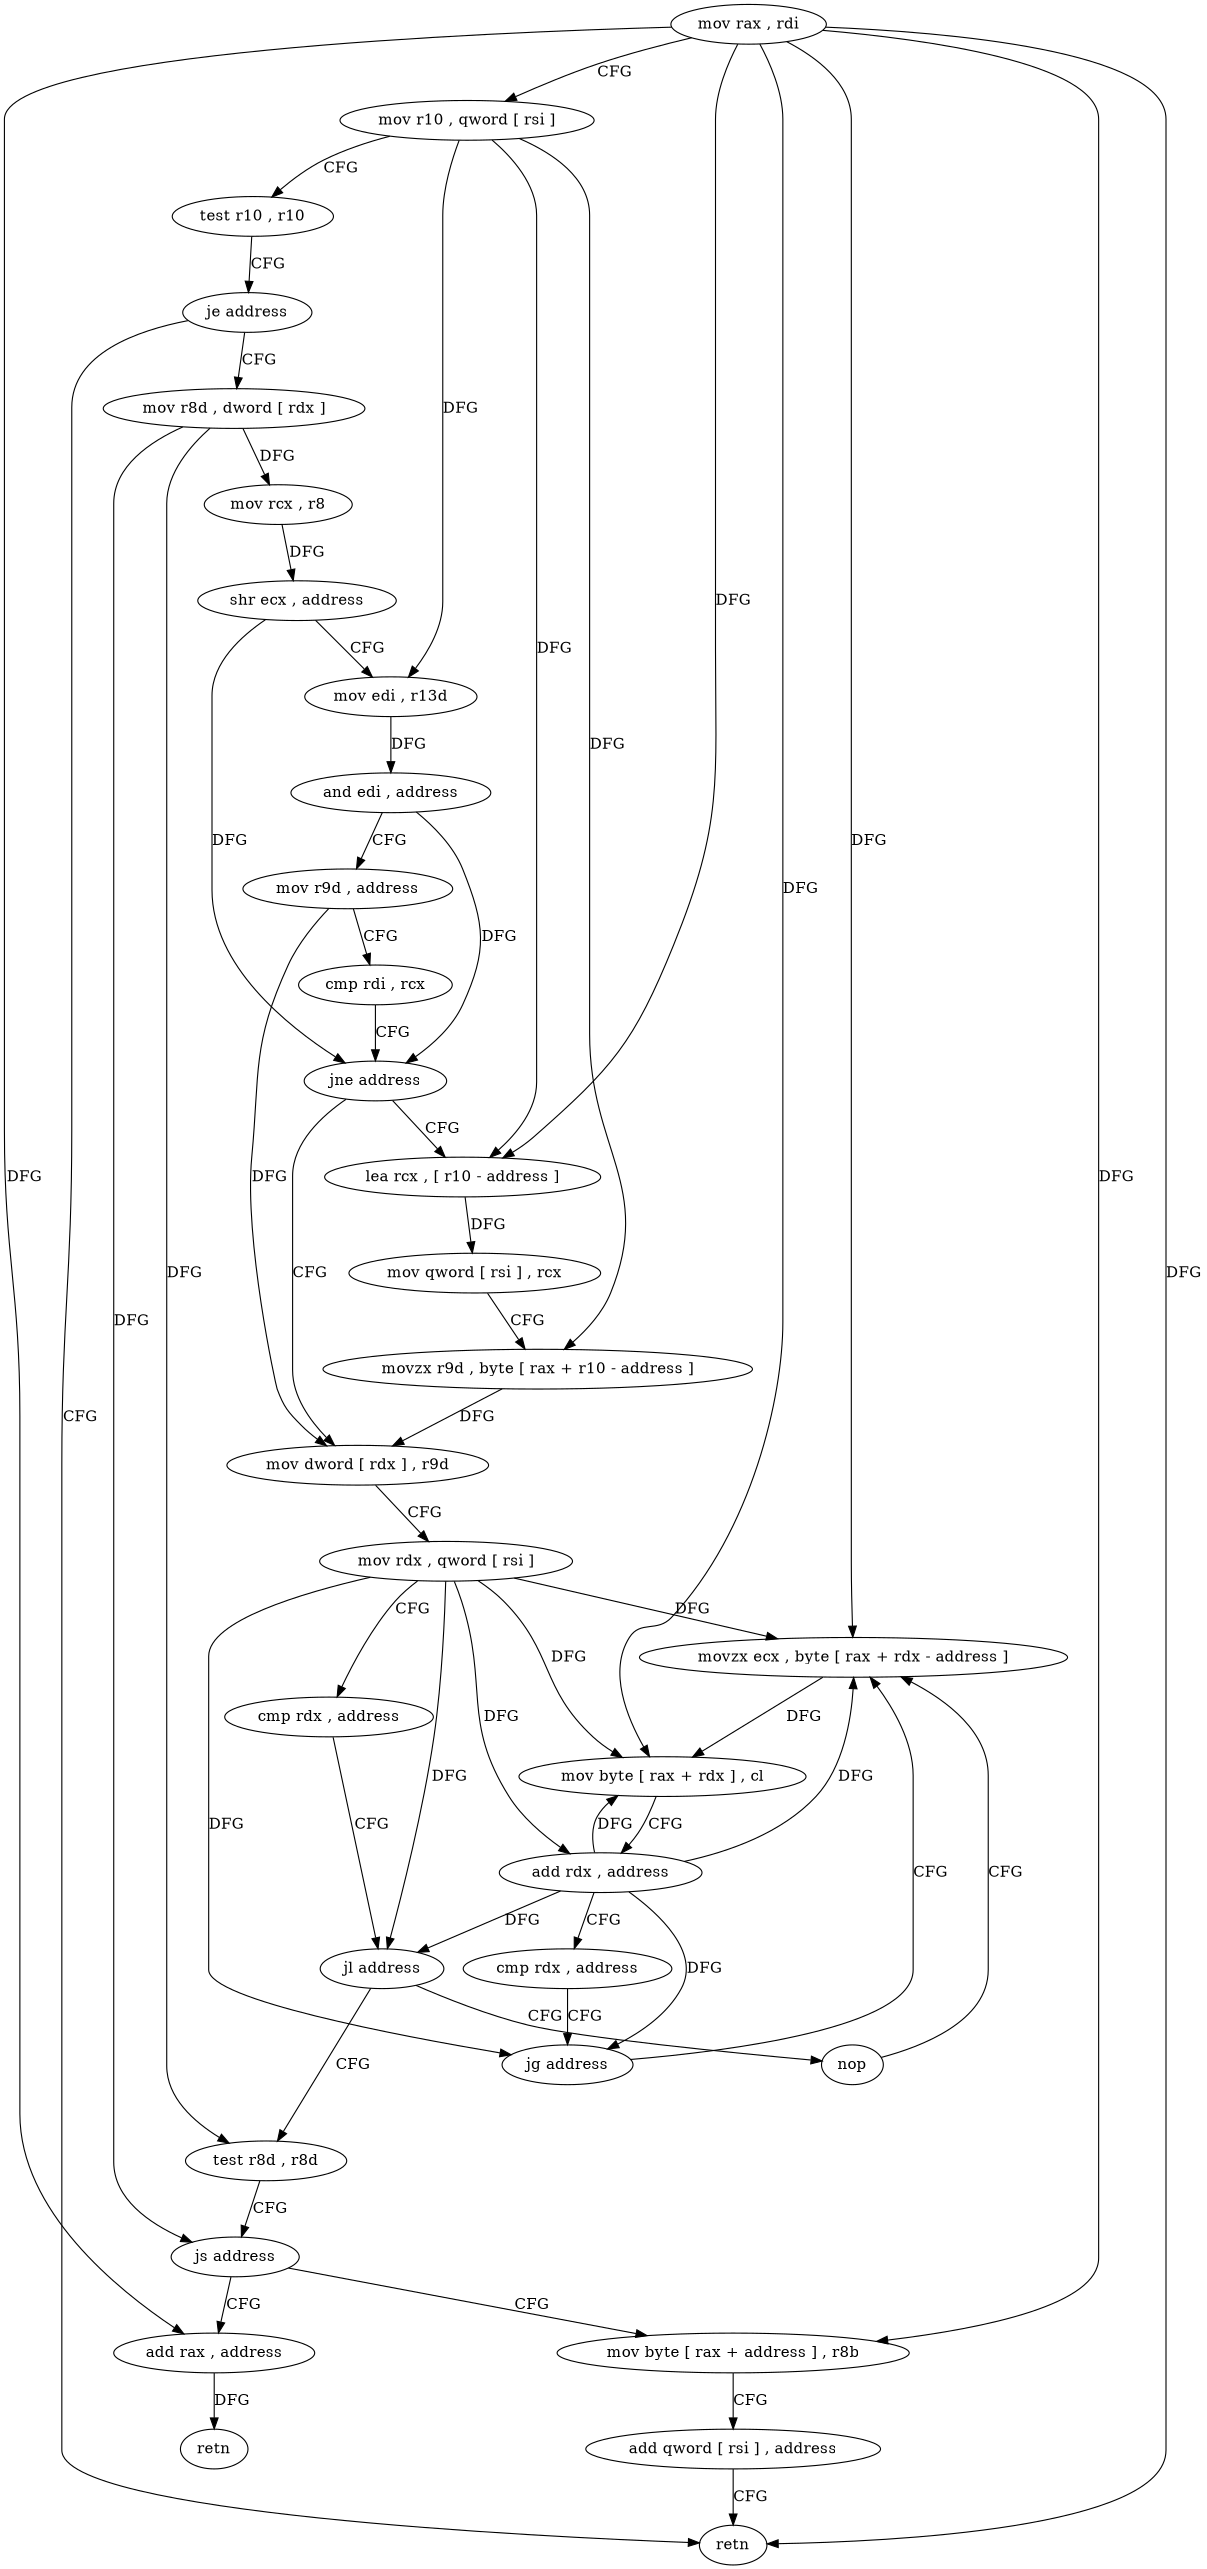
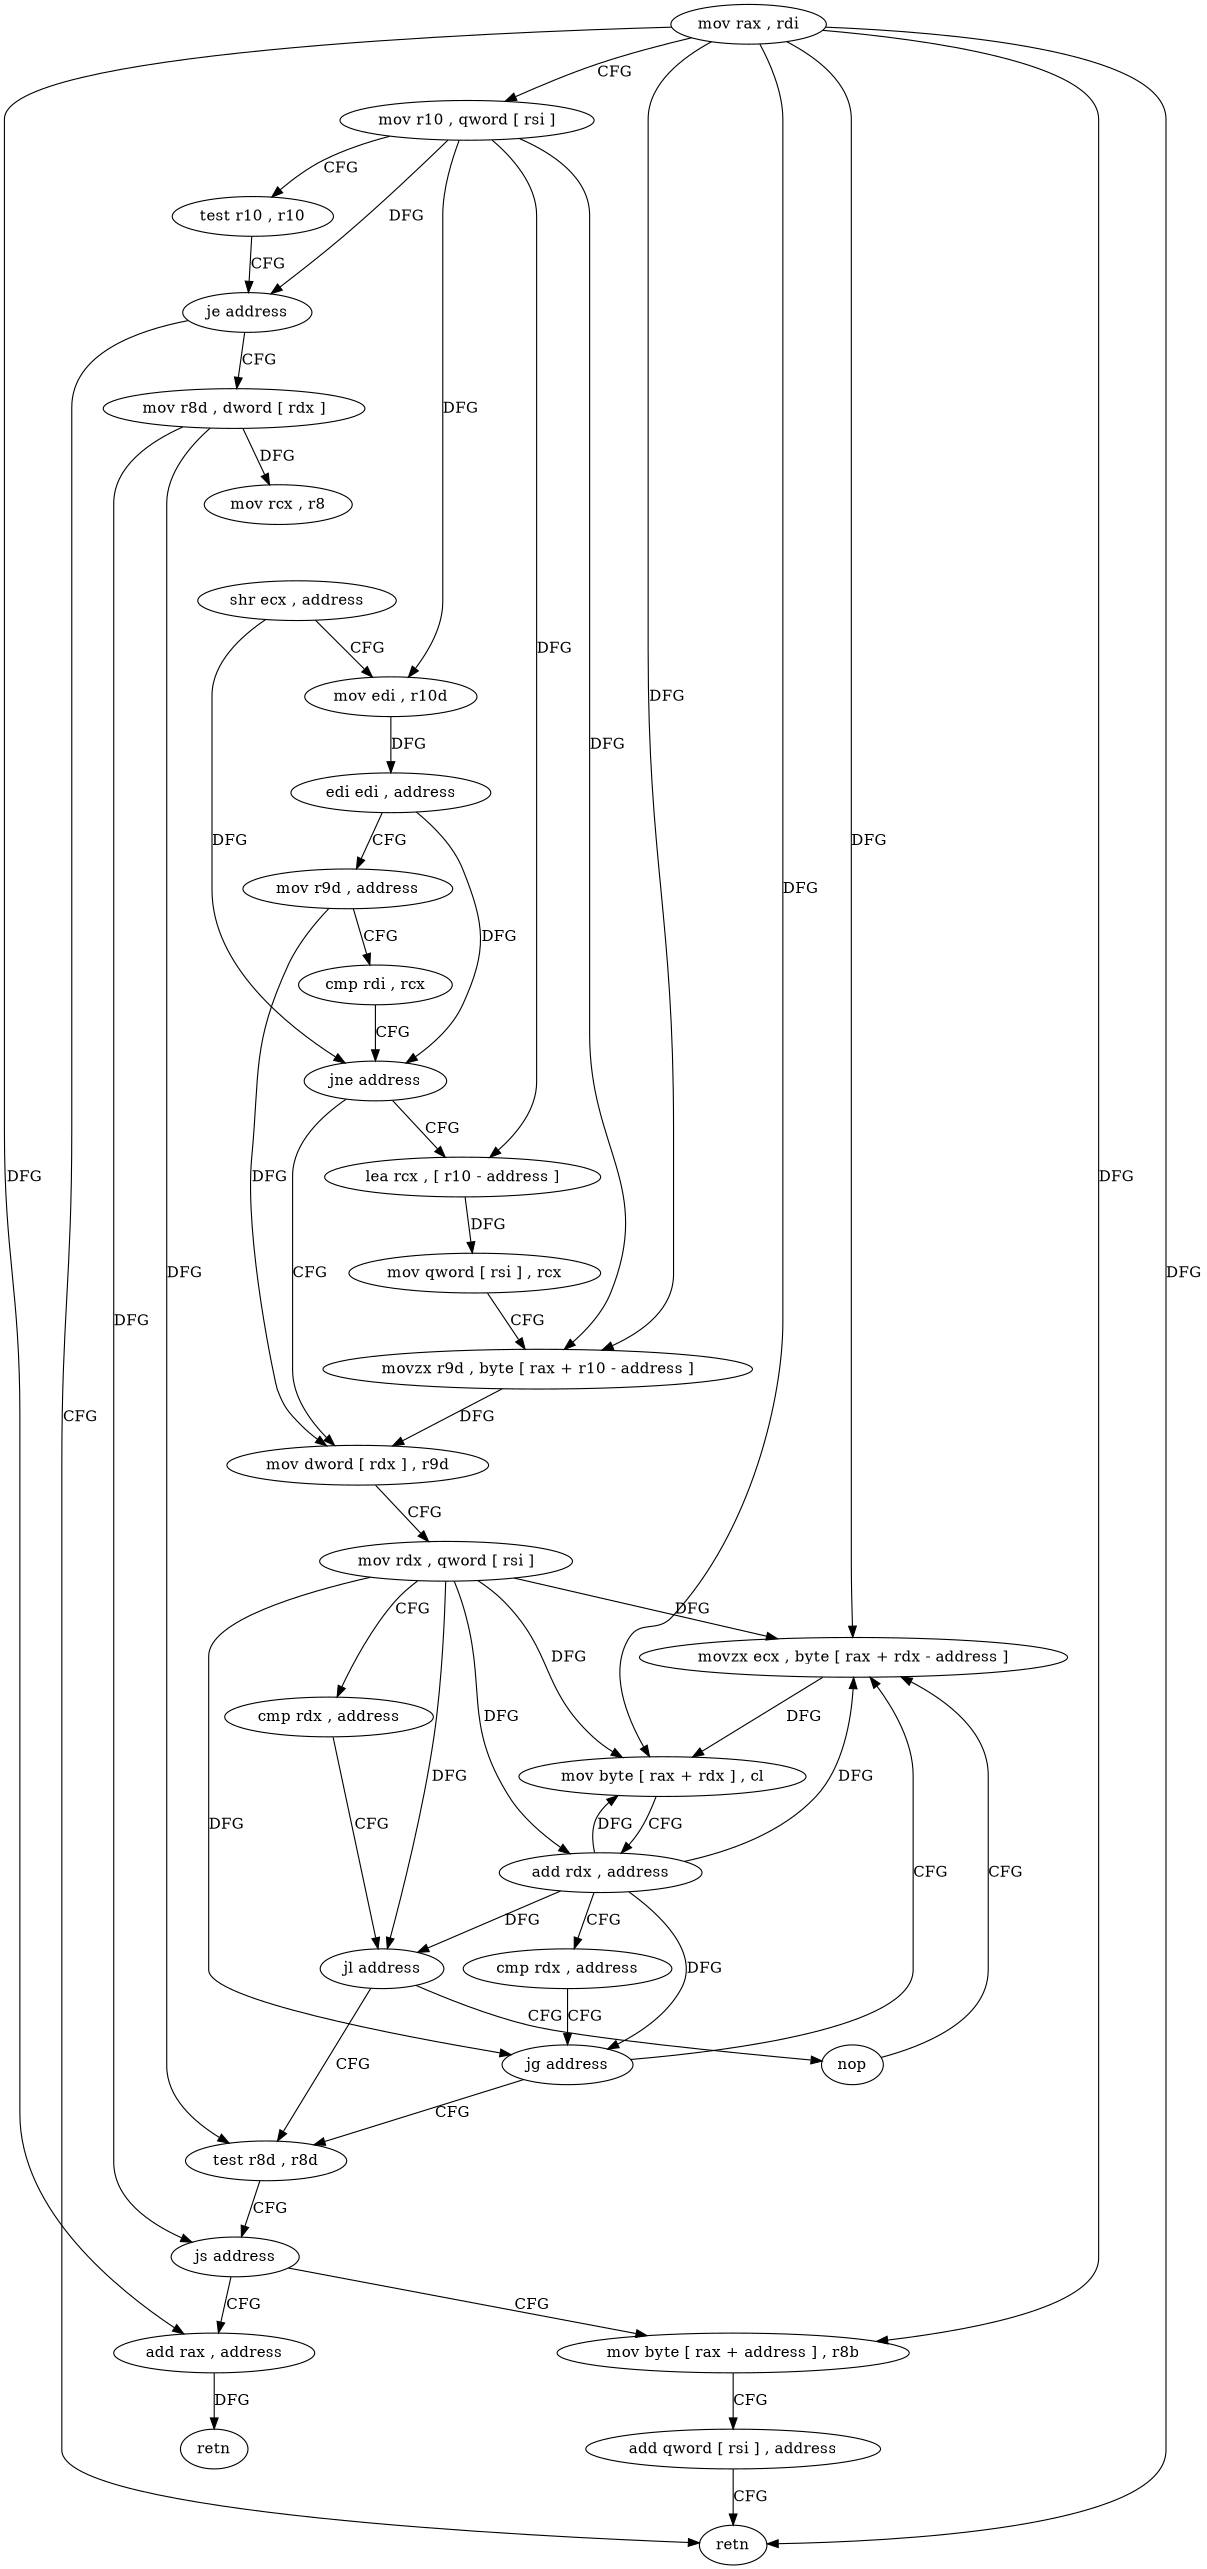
edge "mov r10 , qword [ rsi ]" -> "je address": added, label "DFG"
edge "mov rcx , r8" -> "shr ecx , address": removed, label "DFG"
edge "mov rax , rdi" -> "lea rcx , [ r10 - address ]": now "mov rax , rdi" -> "movzx r9d , byte [ rax + r10 - address ]"
node "mov edi , r13d": label "mov edi , r13d" -> "mov edi , r10d"
node "and edi , address": label "and edi , address" -> "edi edi , address"
edge "jg address" -> "test r8d , r8d": added, label "CFG"
